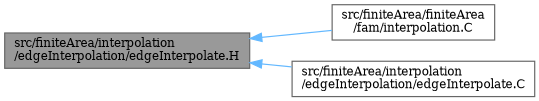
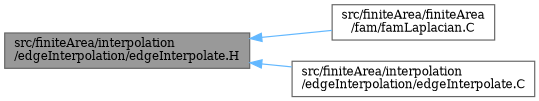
node "src/finiteArea/finiteArea /fam/interpolation.C": label "src/finiteArea/finiteArea /fam/interpolation.C" -> "src/finiteArea/finiteArea /fam/famLaplacian.C"
